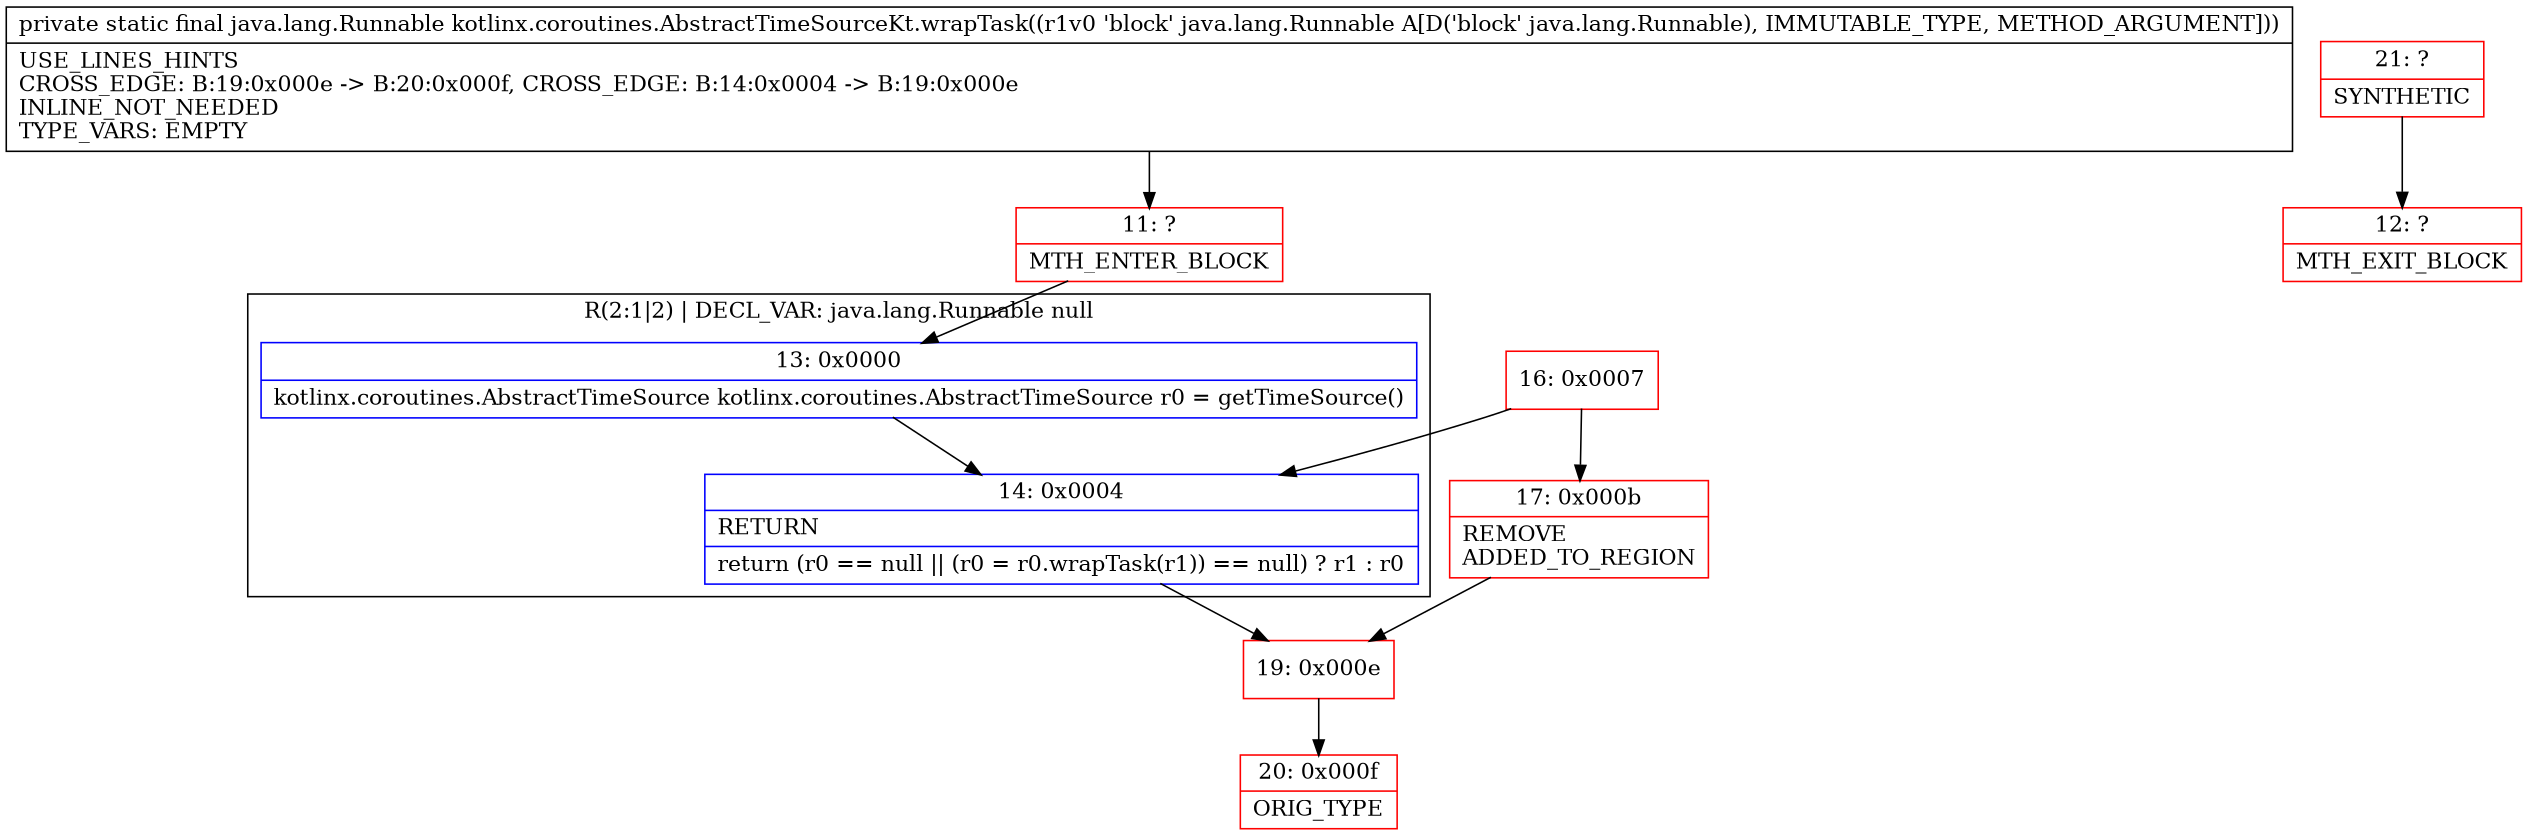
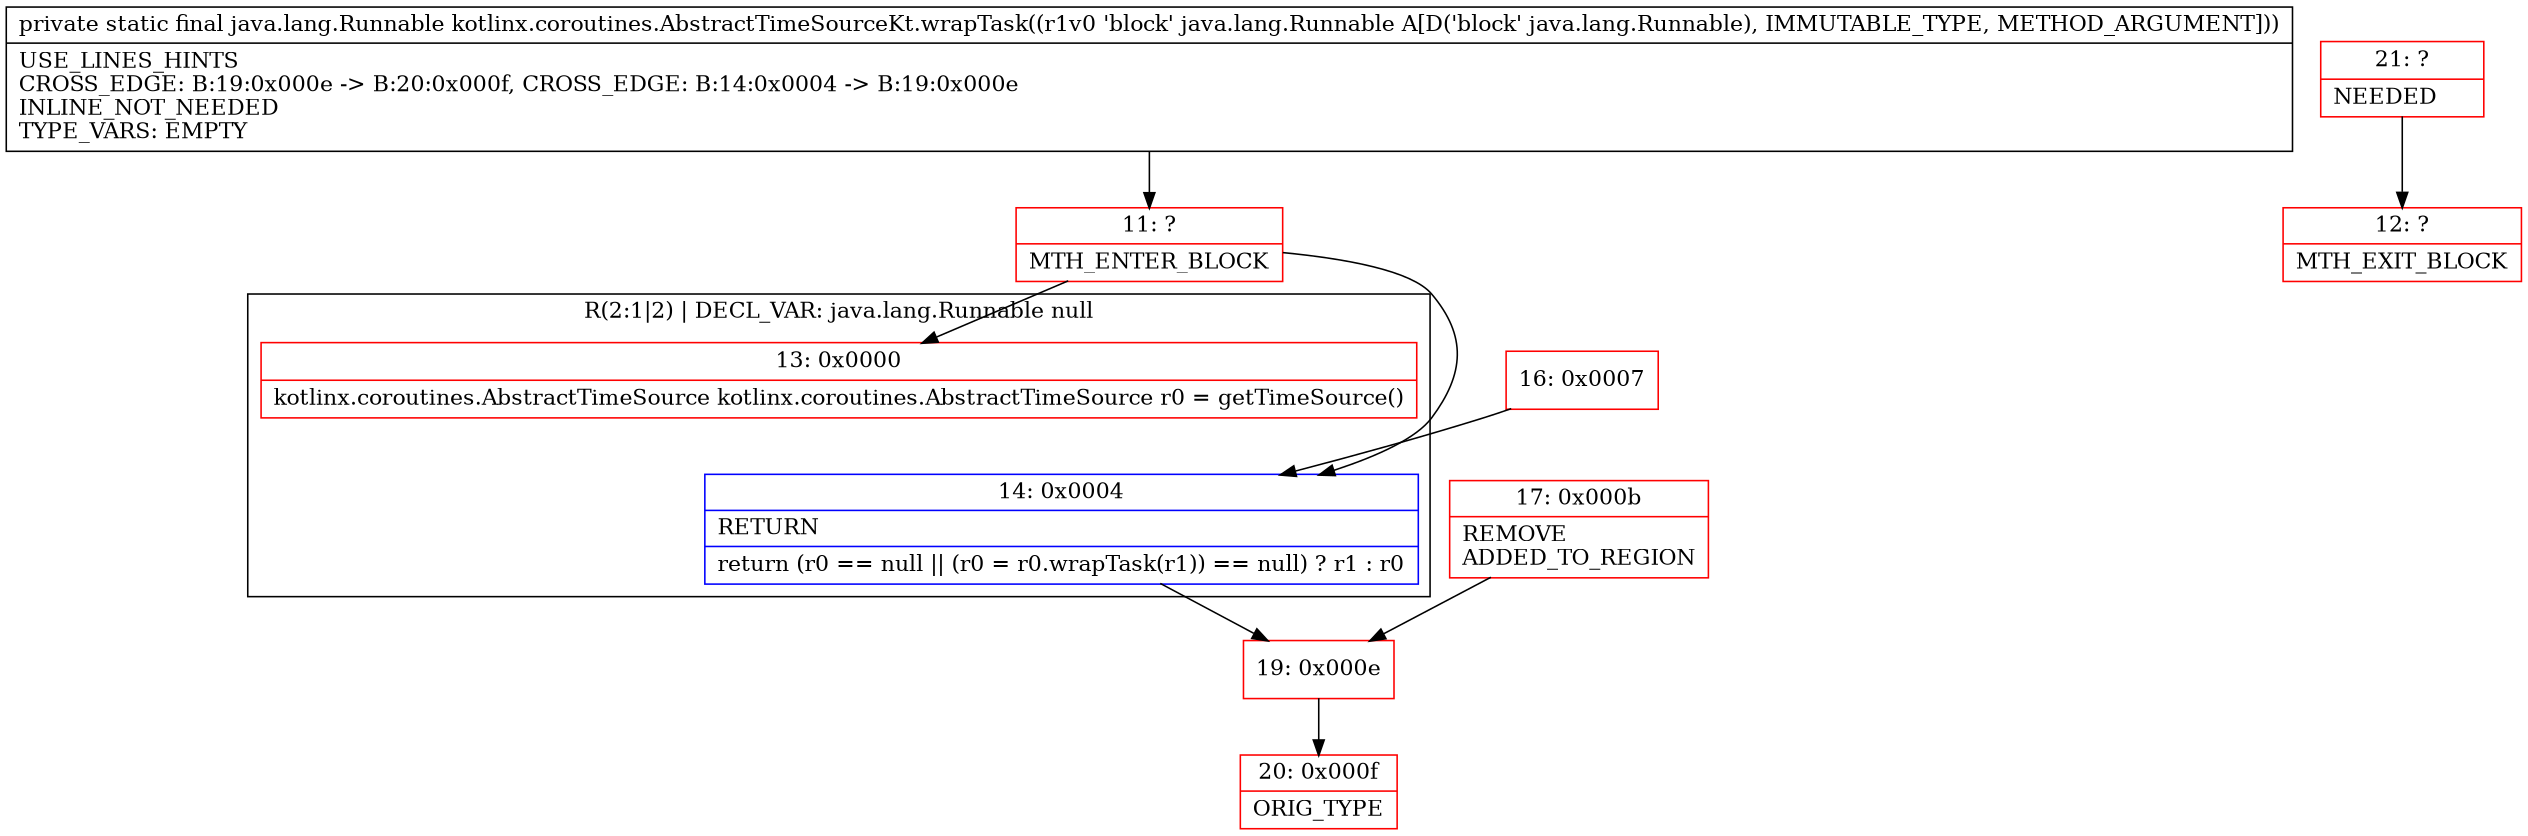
node "21: ?": text "SYNTHETIC" -> "NEEDED"
node "13: 0x0000": color blue -> red
edge "16: 0x0007" -> "17: 0x000b": removed
edge "13: 0x0000" -> "14: 0x0004": now "11: ?" -> "14: 0x0004"
